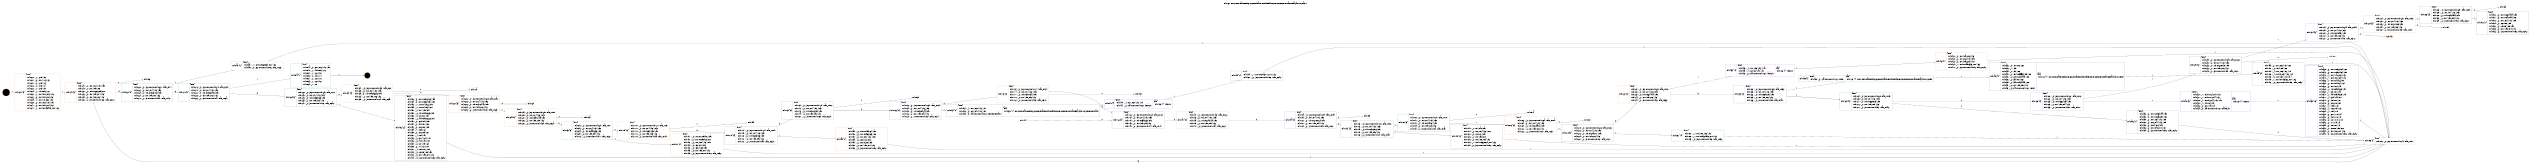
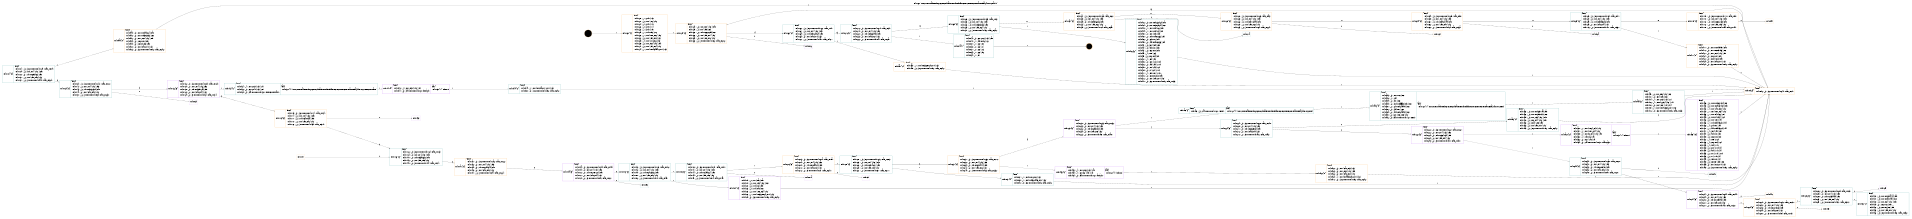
edge "0x40170b [25]" -> "0x401724 [25]": removed, label "10"
